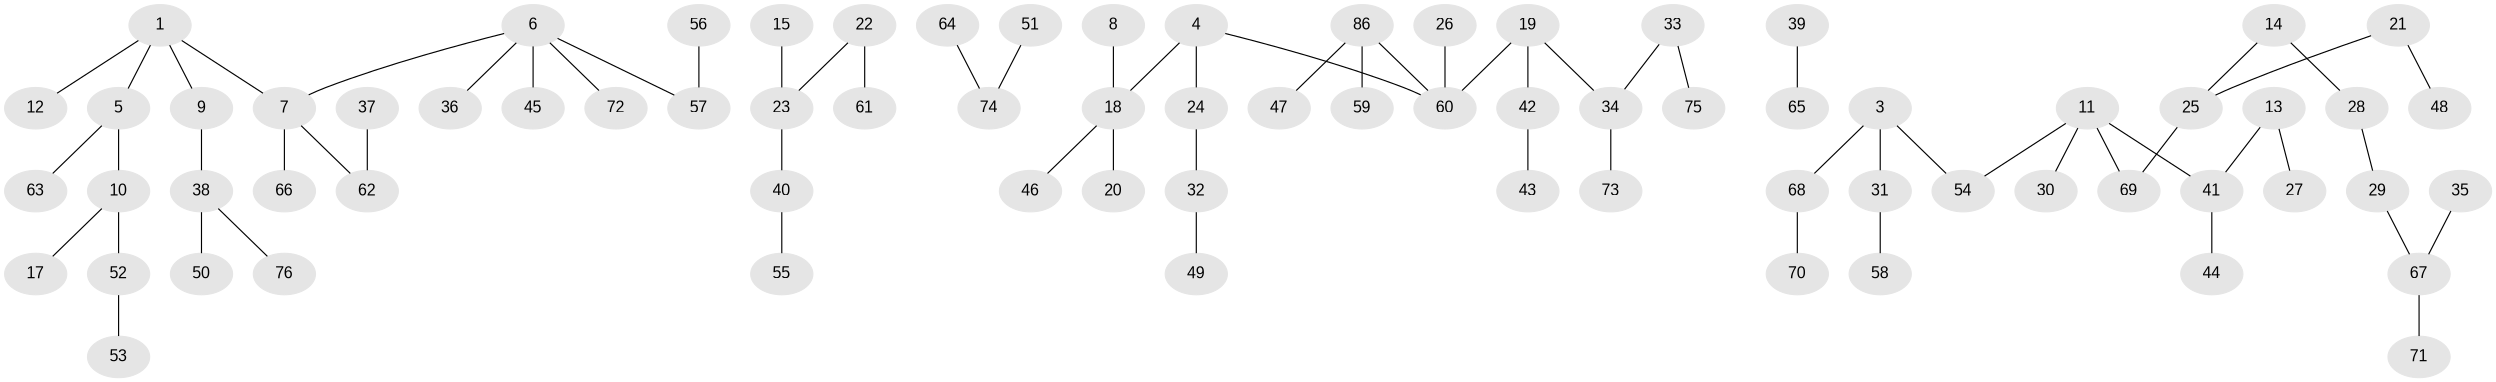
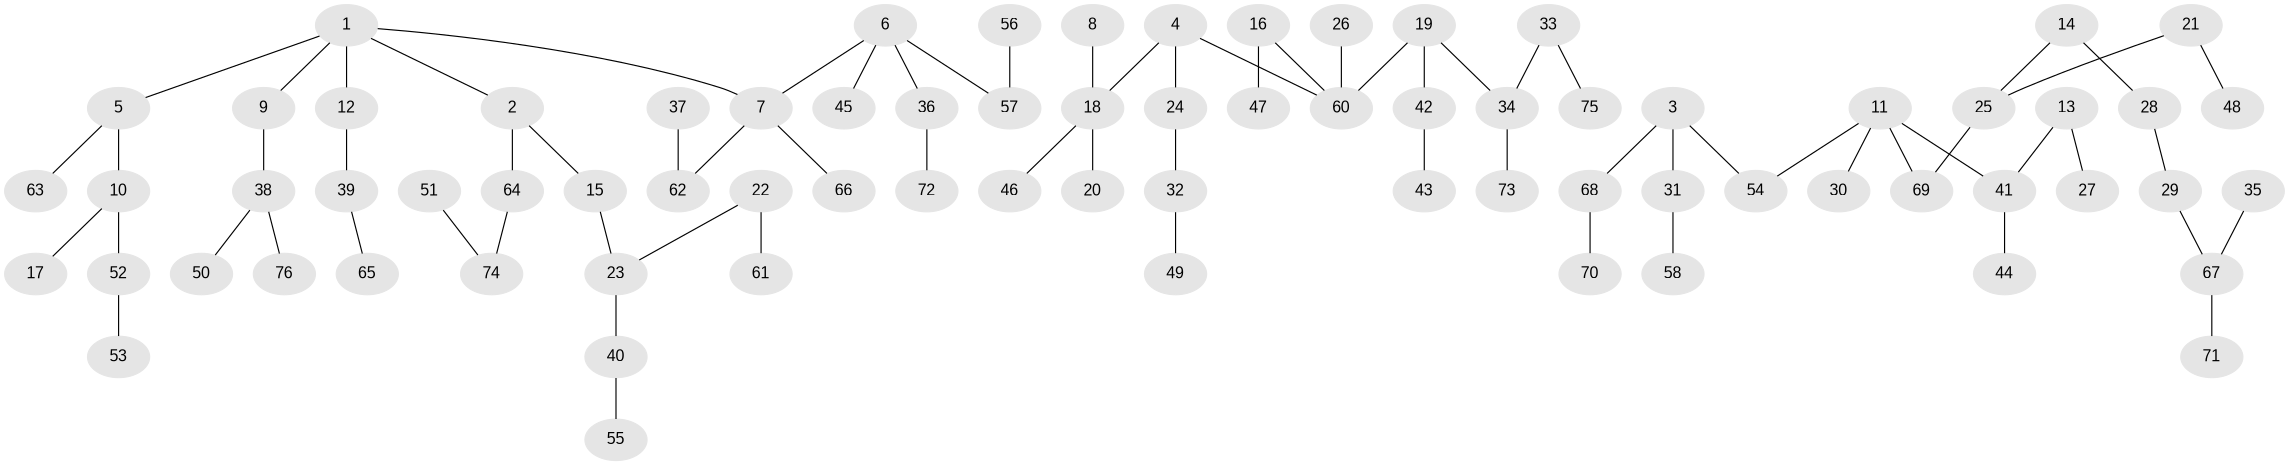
node "86": label "86" -> "16"
edge "6" -- "72": now "36" -- "72"
node "2": added
node "59": removed
edge "12" -- "39": added
